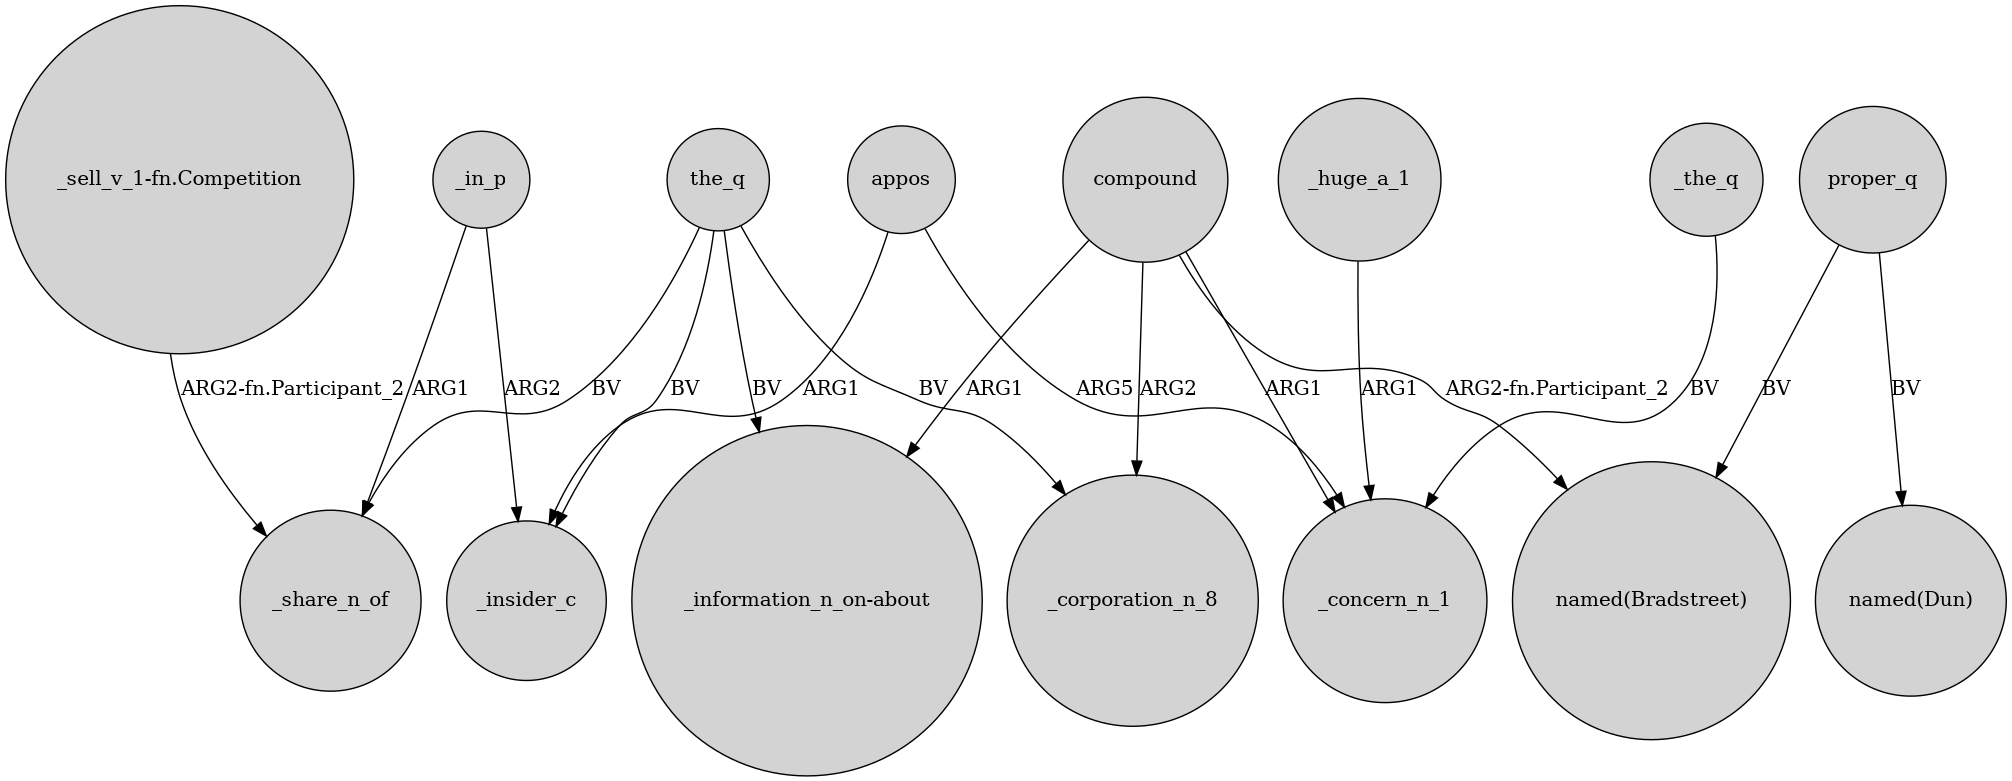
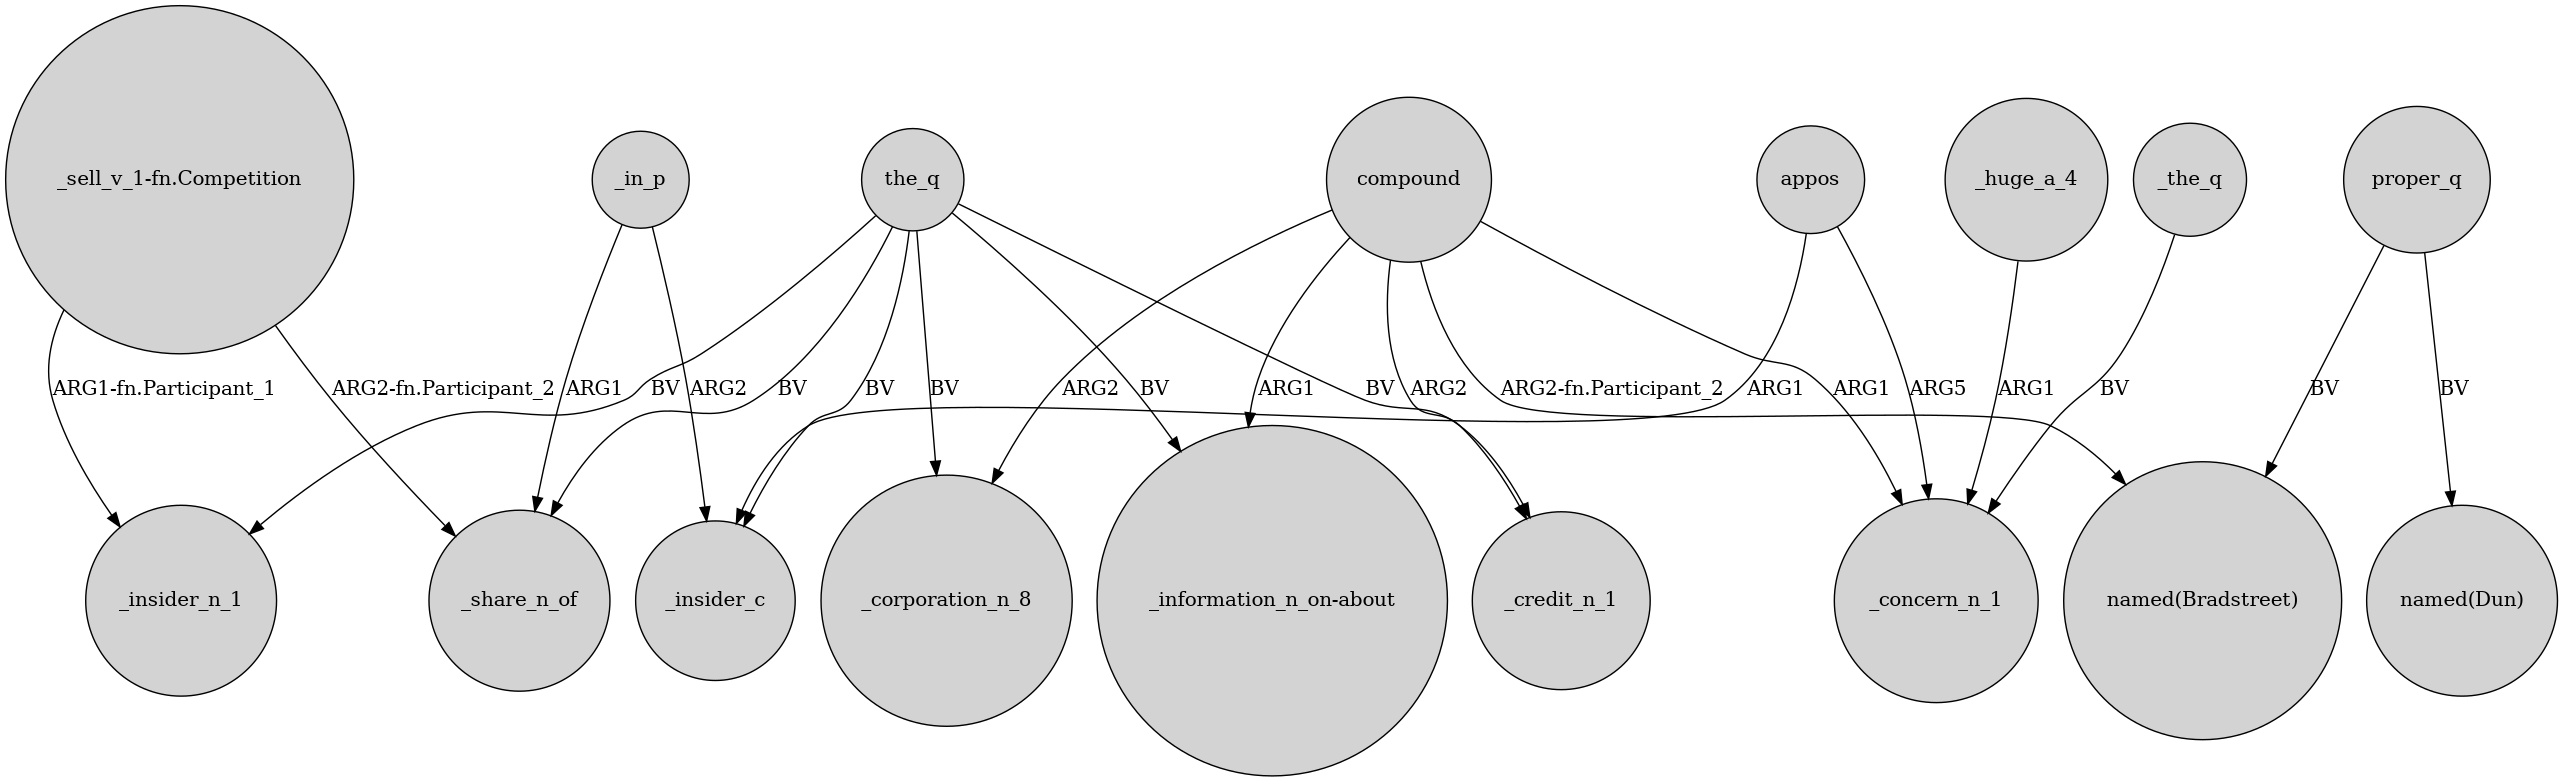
node "_huge_a_1": label "_huge_a_1" -> "_huge_a_4"
node "_insider_n_1": added
node "_credit_n_1": added
